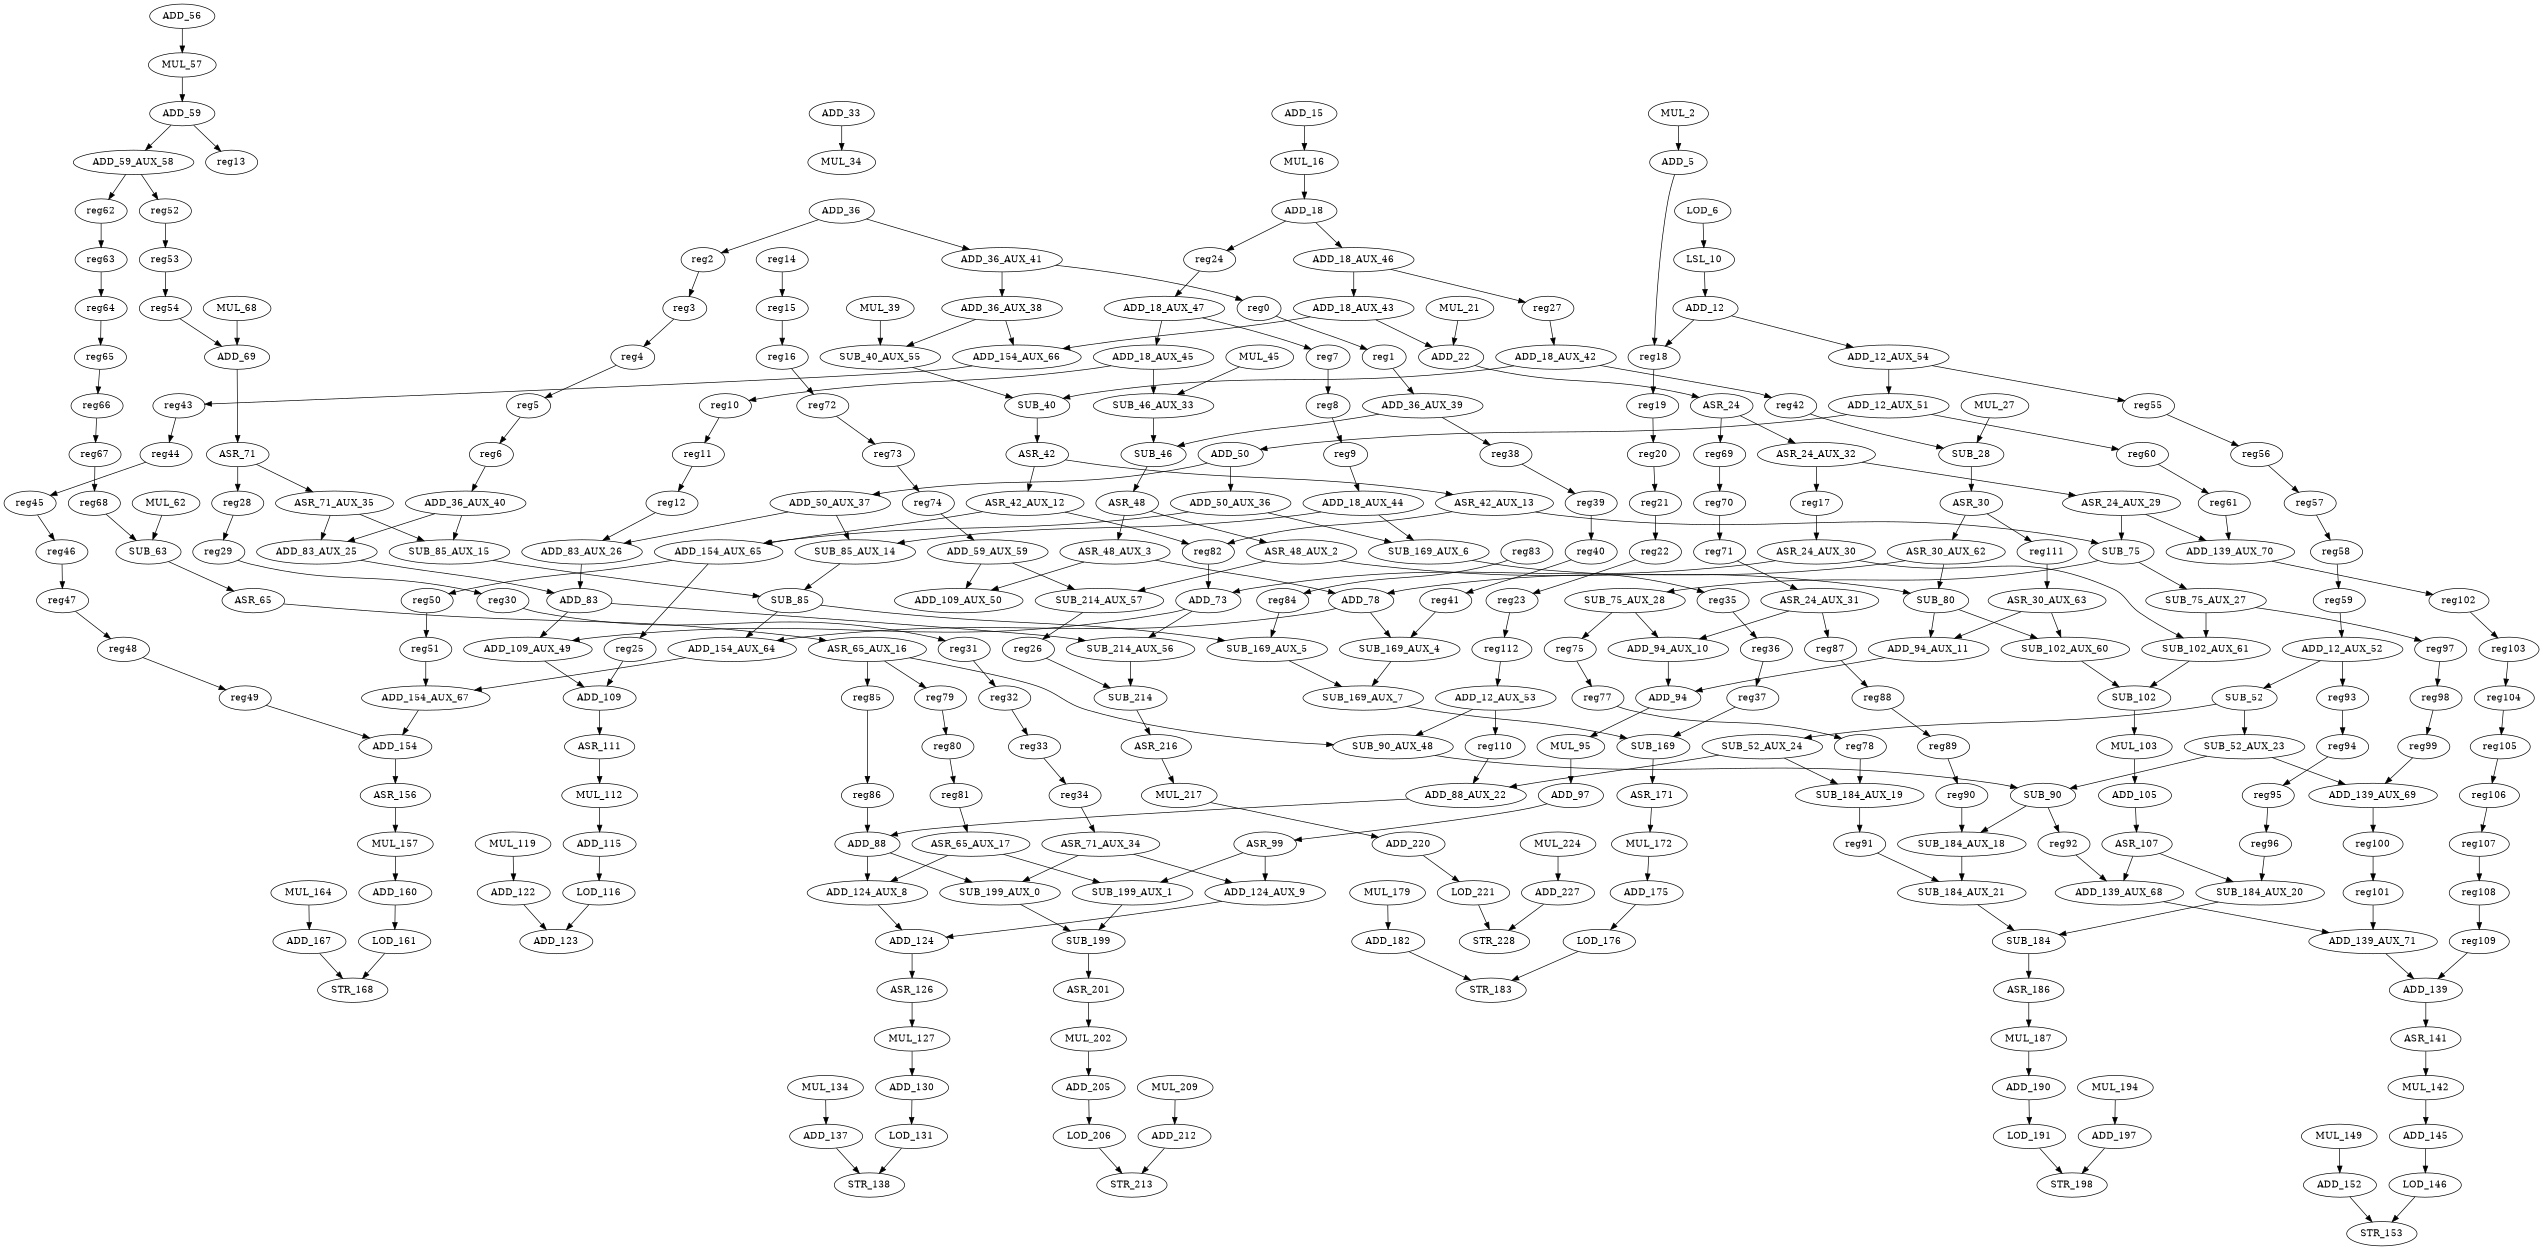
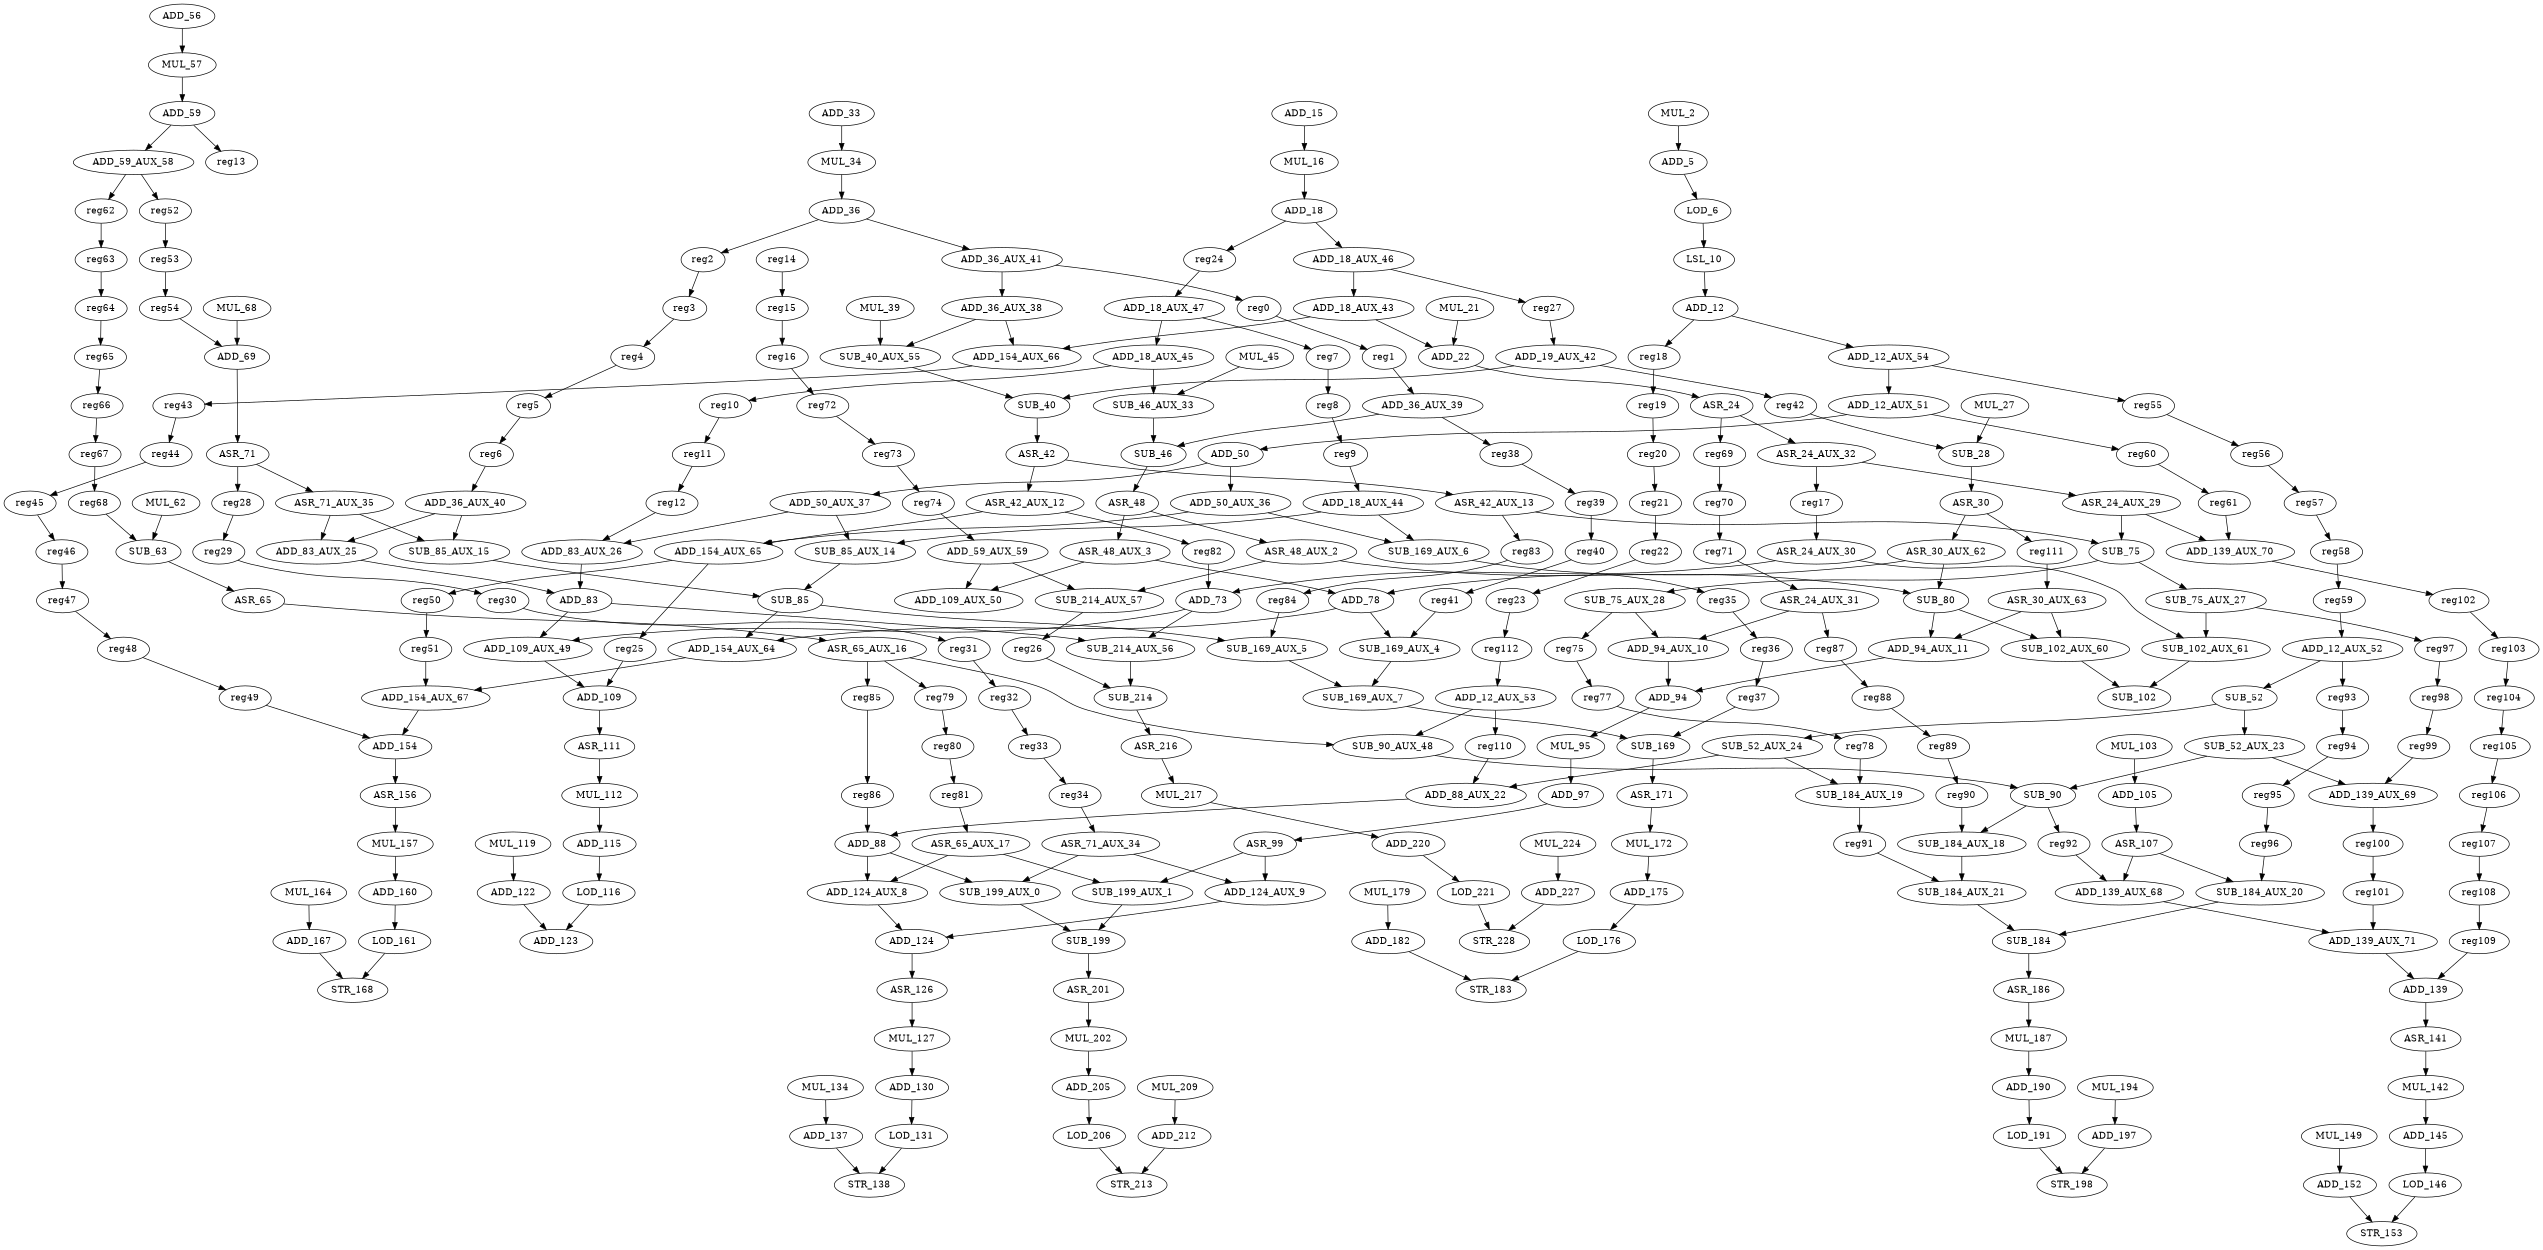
edge "MUL_34" -> "ADD_36": added
edge "ADD_5" -> "reg18": now "ADD_5" -> "LOD_6"
node "ADD_18_AUX_42": label "ADD_18_AUX_42" -> "ADD_19_AUX_42"
edge "ASR_42_AUX_13" -> "reg82": now "ASR_42_AUX_13" -> "reg83"
edge "SUB_102" -> "MUL_103": removed
